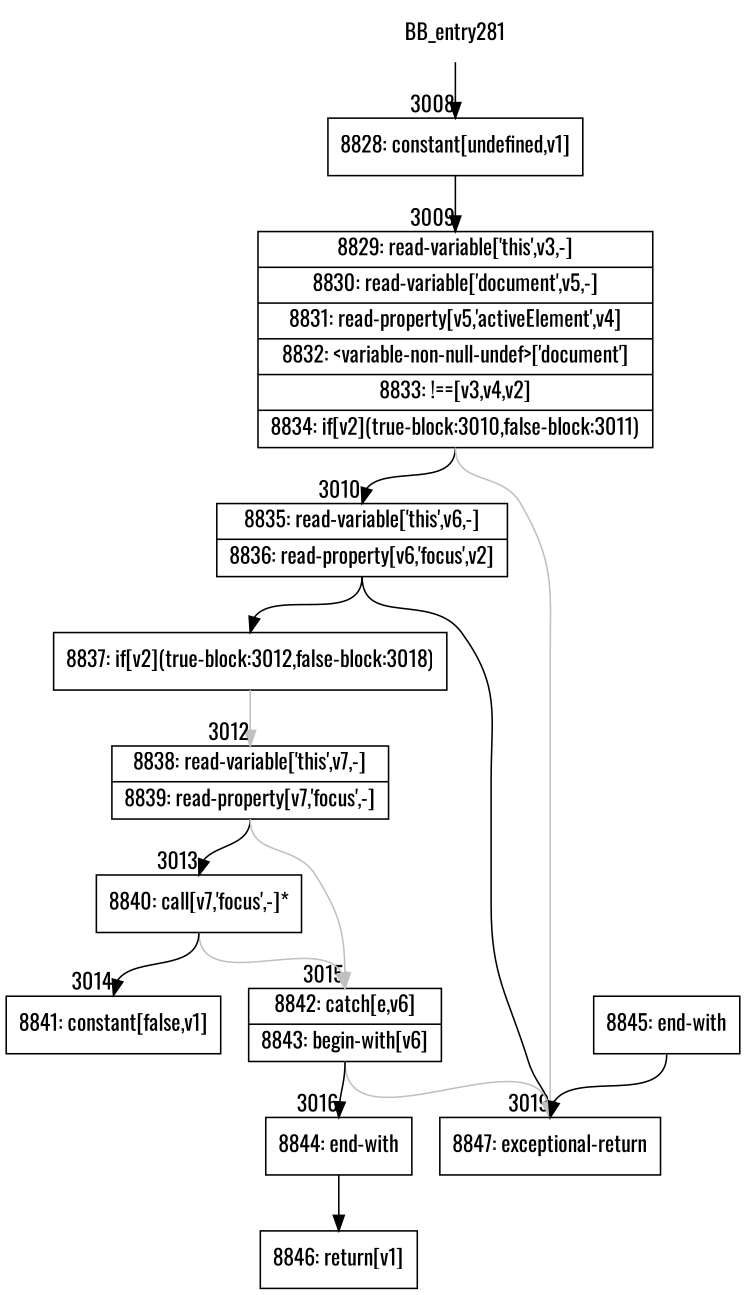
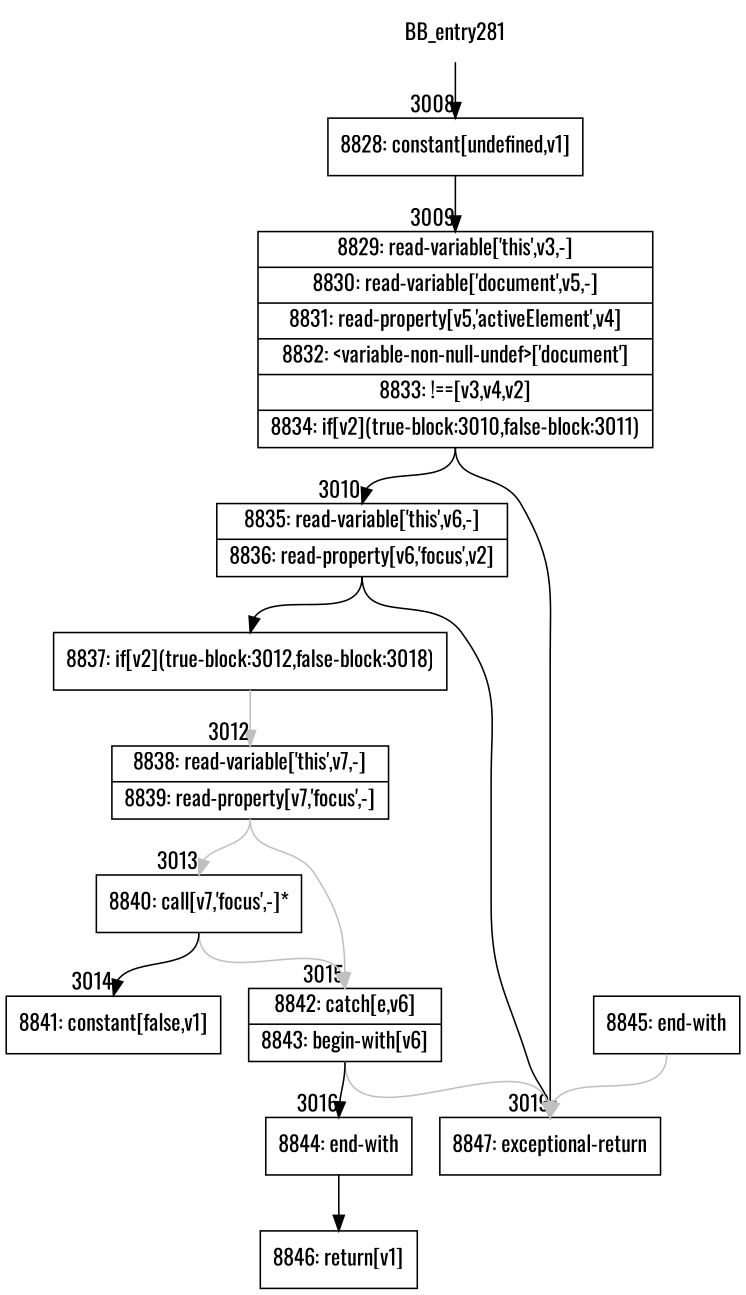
edge "8829: read-variable['this',v3,-]" -> "8847: exceptional-return": color gray -> black
edge "8838: read-variable['this',v7,-]" -> "8840: call[v7,'focus',-]*": color black -> gray
edge "8845: end-with" -> "8847: exceptional-return": color black -> gray
